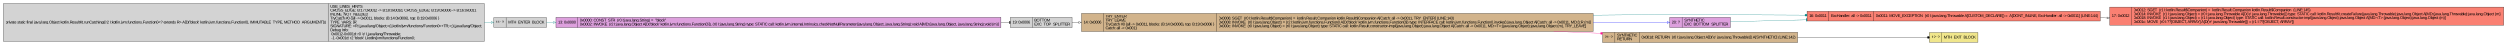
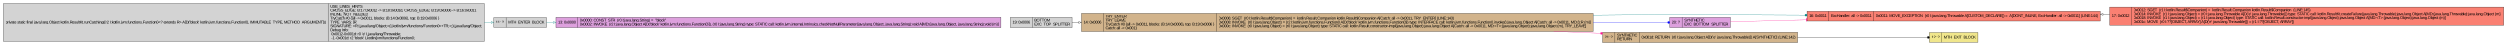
edge "16: 0x0011" -> "17: 0x0012": reversed
edge "20: ?" -> "16: 0x0011": color teal -> deeppink
edge "13: 0x0000" -> "19: 0x0006": removed
edge "14: 0x0006" -> "20: ?": arrowhead onormal -> dot
